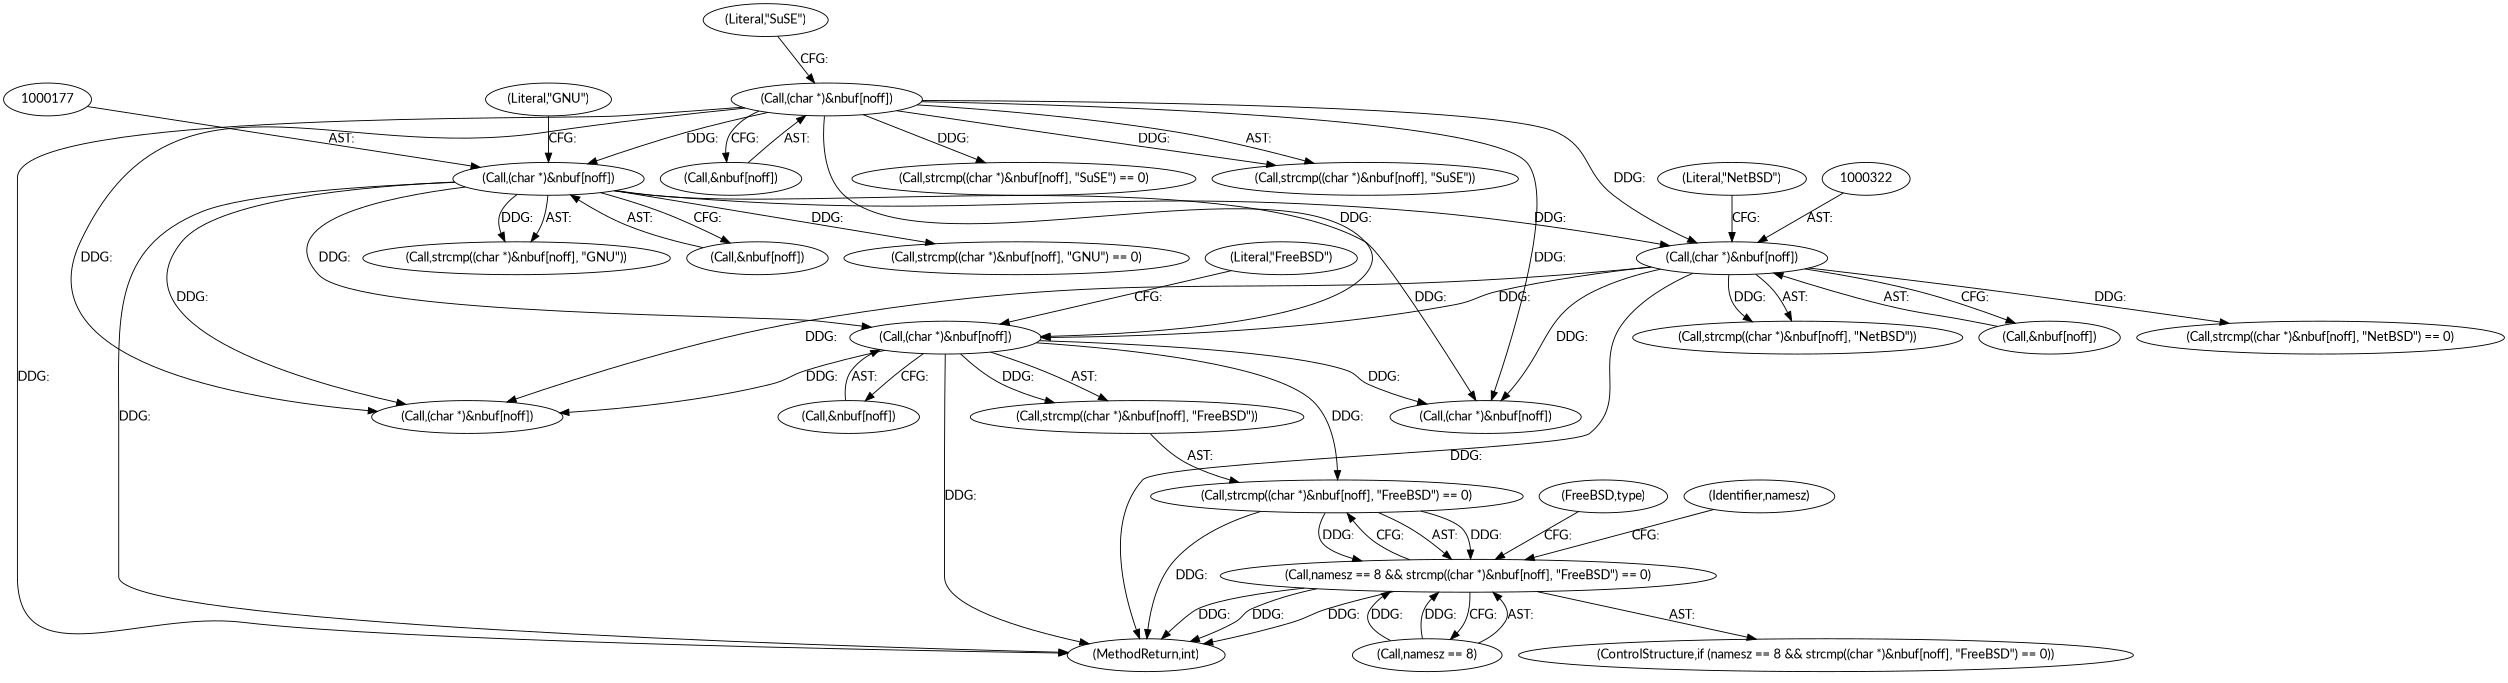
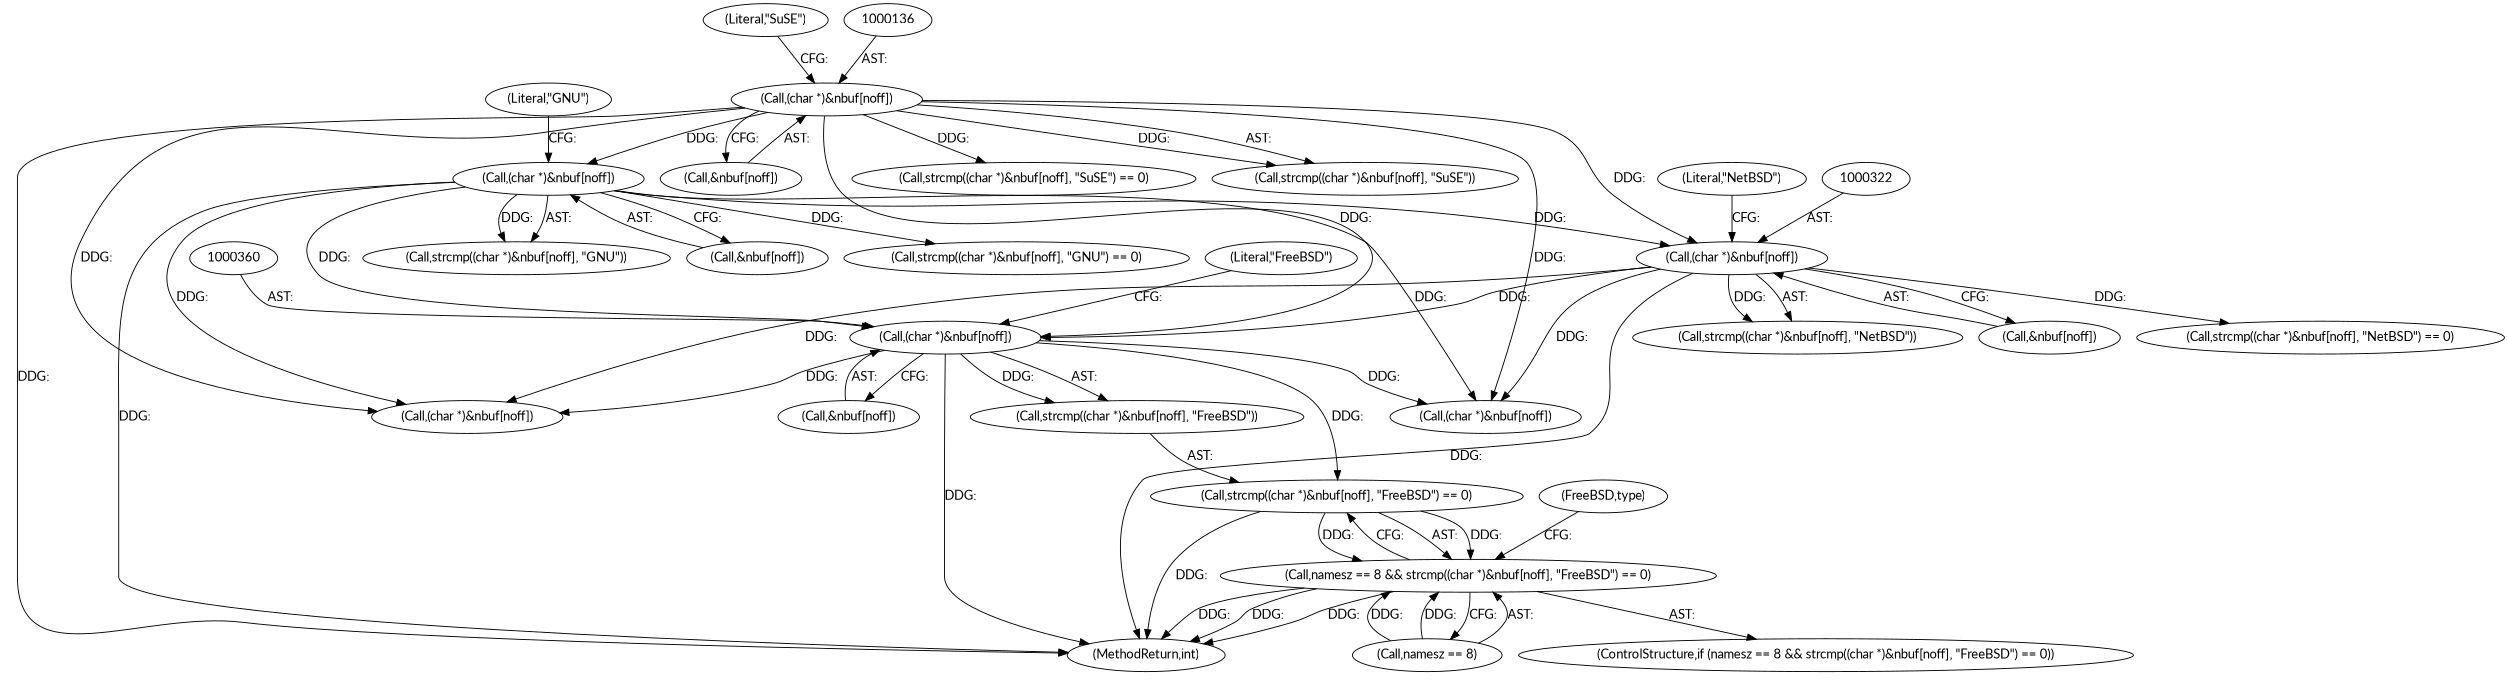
node "1000136": added
node "1000177": removed
node "1000360": added
node "(Identifier,namesz)": removed
